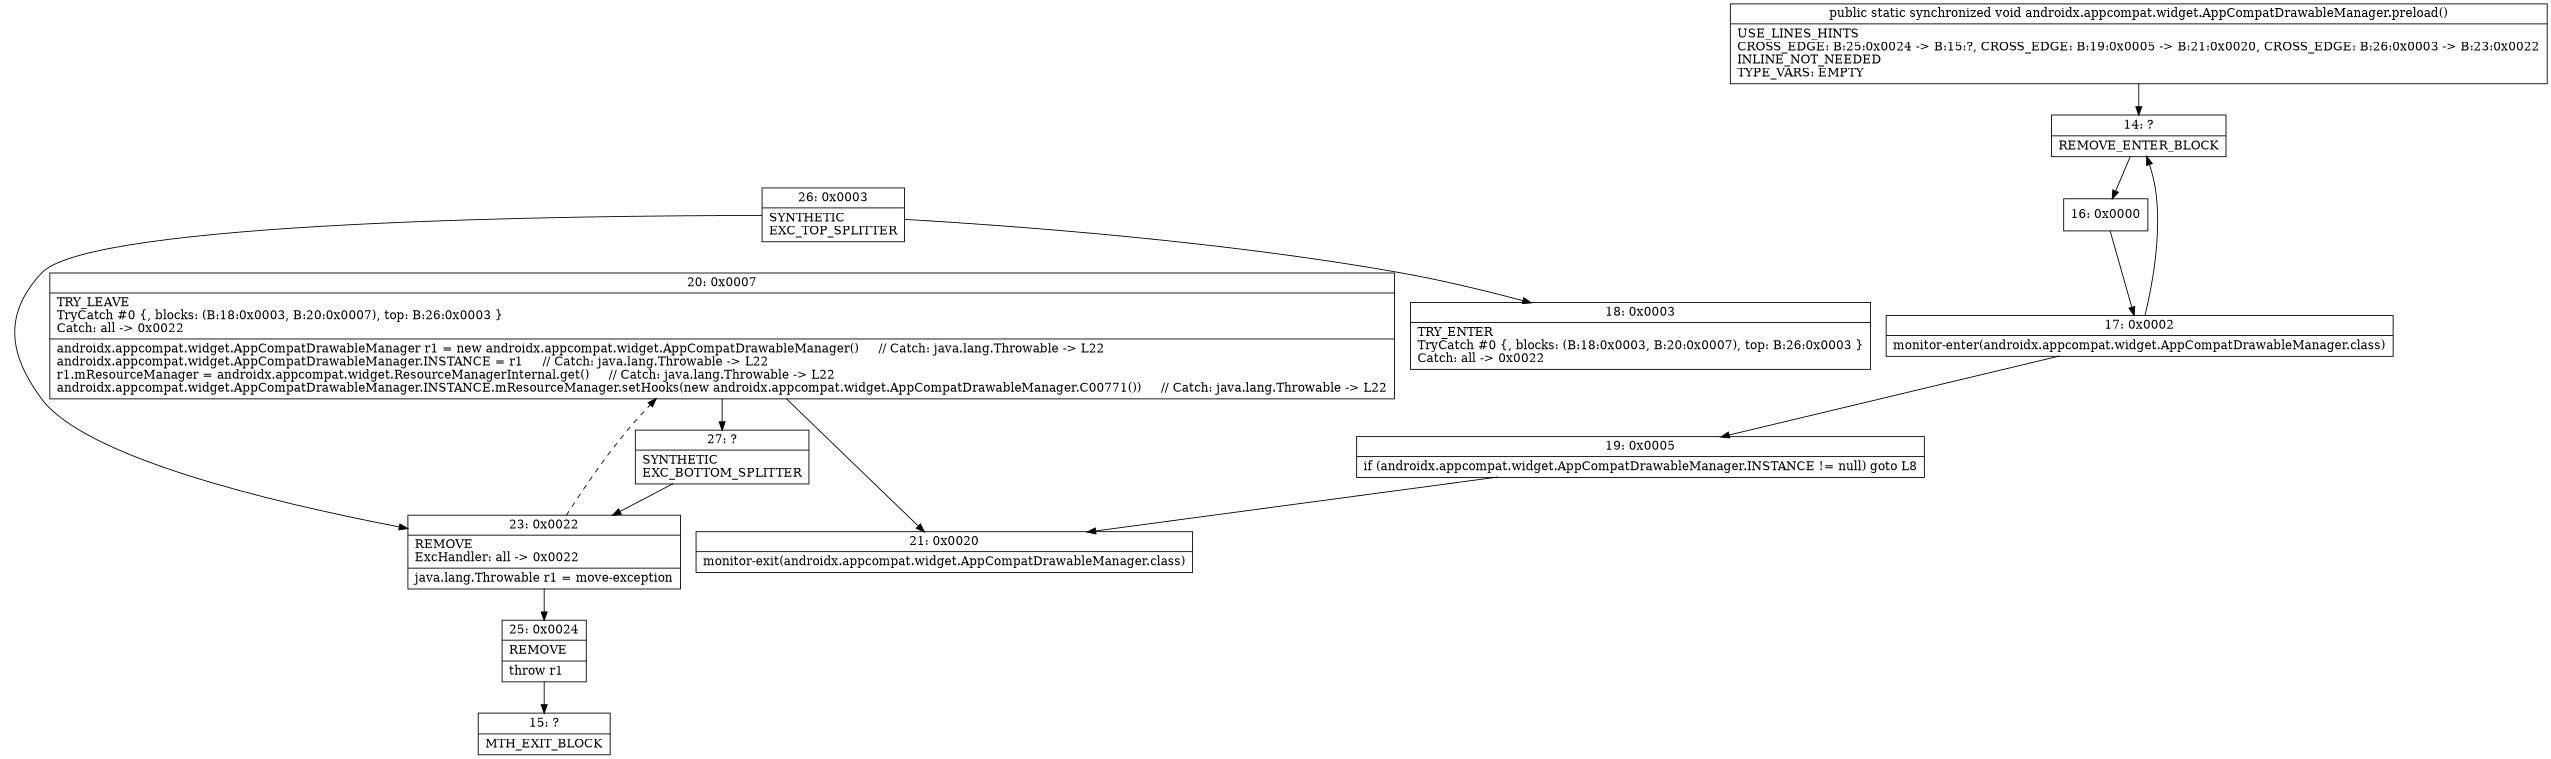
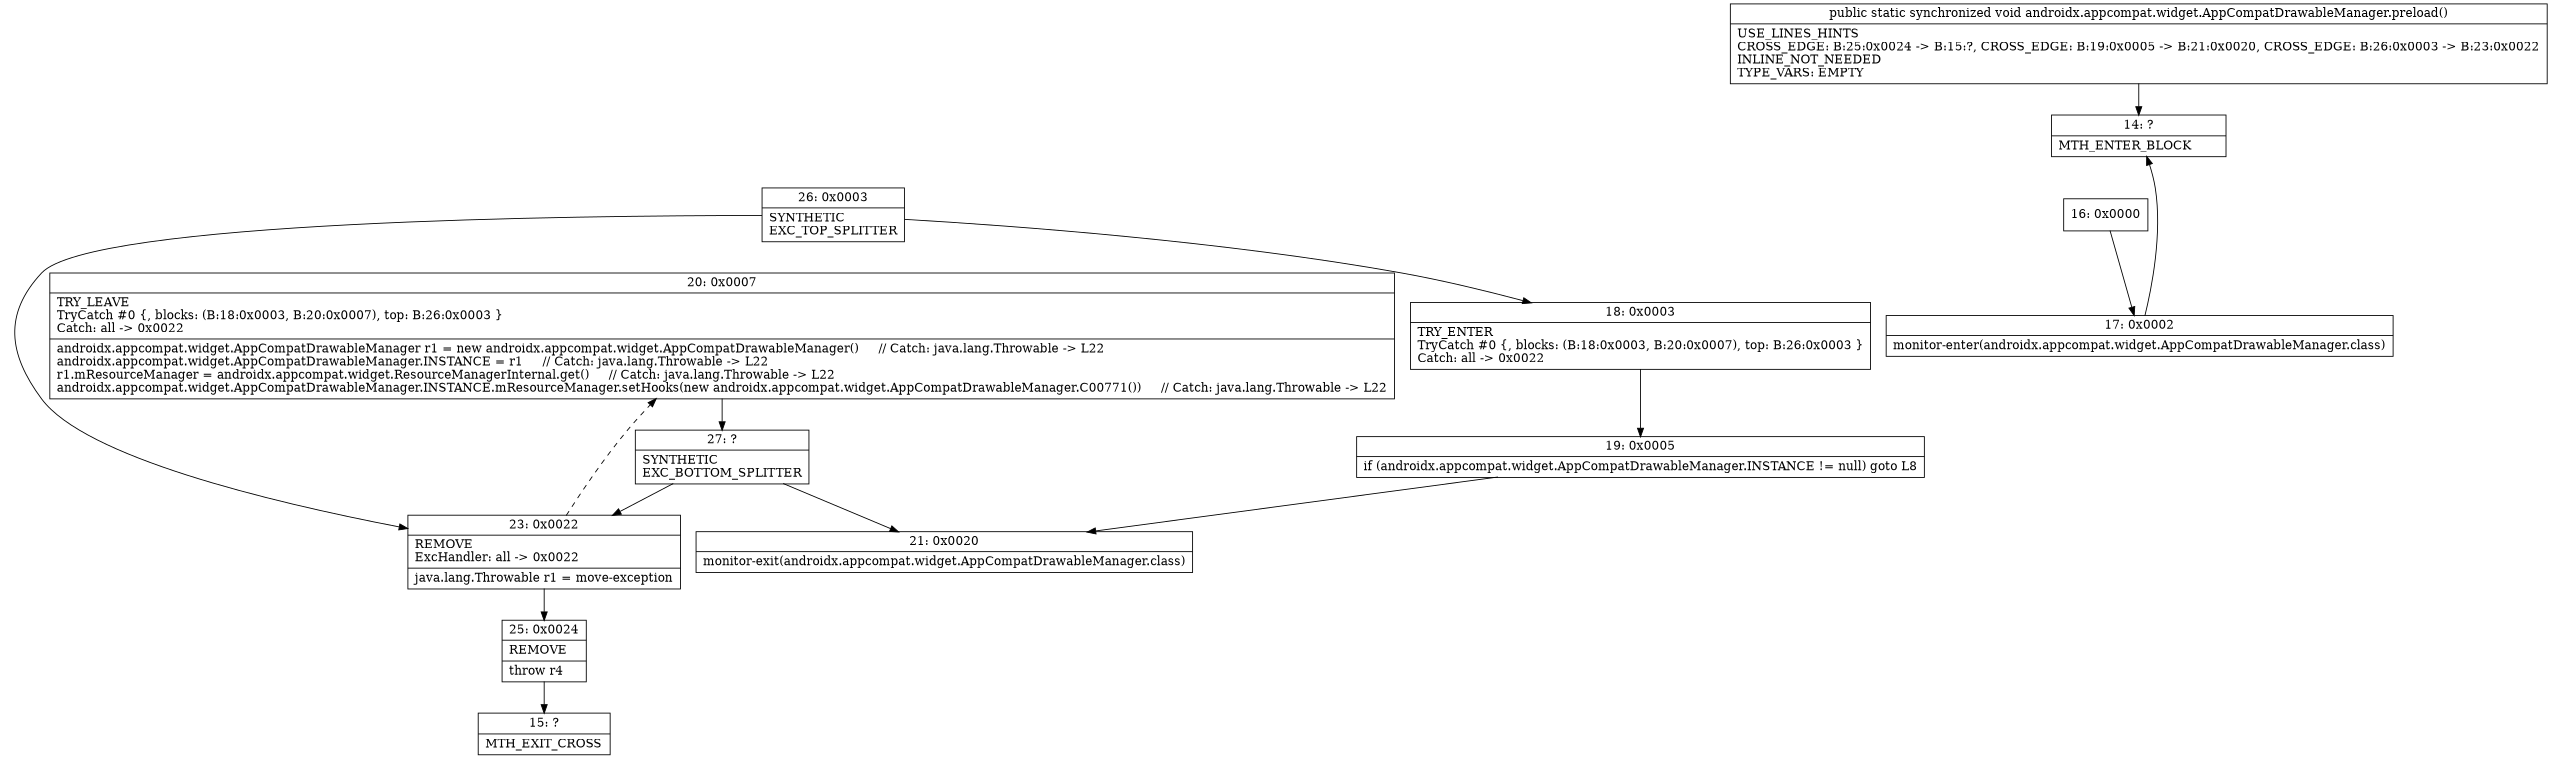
node "14: ?": text "REMOVE_ENTER_BLOCK" -> "MTH_ENTER_BLOCK"
edge "14: ?" -> "16: 0x0000": removed
edge "17: 0x0002" -> "19: 0x0005": now "18: 0x0003" -> "19: 0x0005"
edge "20: 0x0007" -> "21: 0x0020": now "27: ?" -> "21: 0x0020"
node "25: 0x0024": text "throw r1" -> "throw r4"
node "15: ?": text "MTH_EXIT_BLOCK" -> "MTH_EXIT_CROSS"
